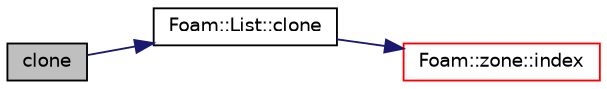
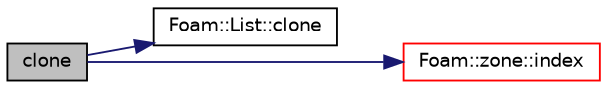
edge "Foam::List::clone" -> "Foam::zone::index": now "clone" -> "Foam::zone::index"
